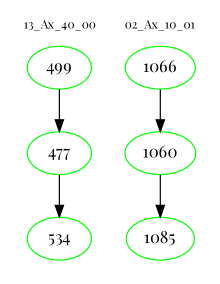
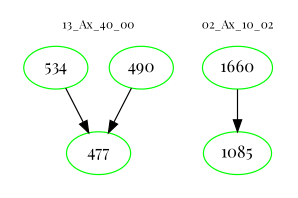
cluster "02_Ax_10_01": label "02_Ax_10_01" -> "02_Ax_10_02"
node "499": label "499" -> "490"
node "1066": removed
node "1060": label "1060" -> "1660"
edge "477" -> "534": reversed
